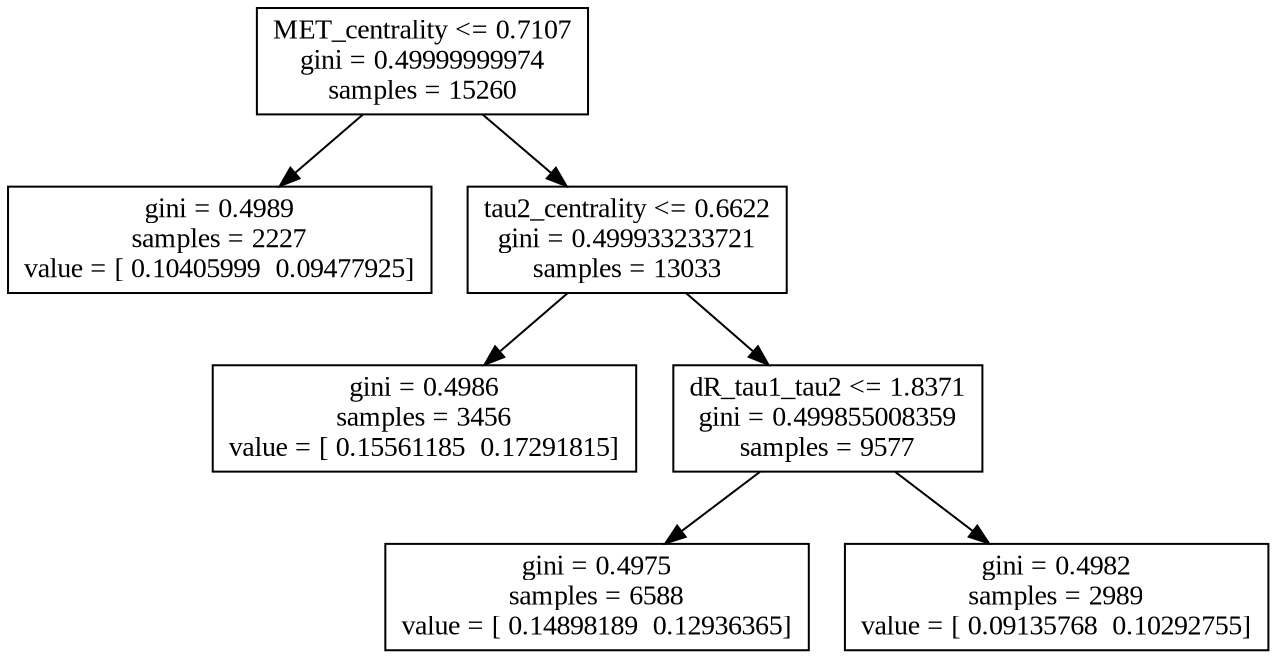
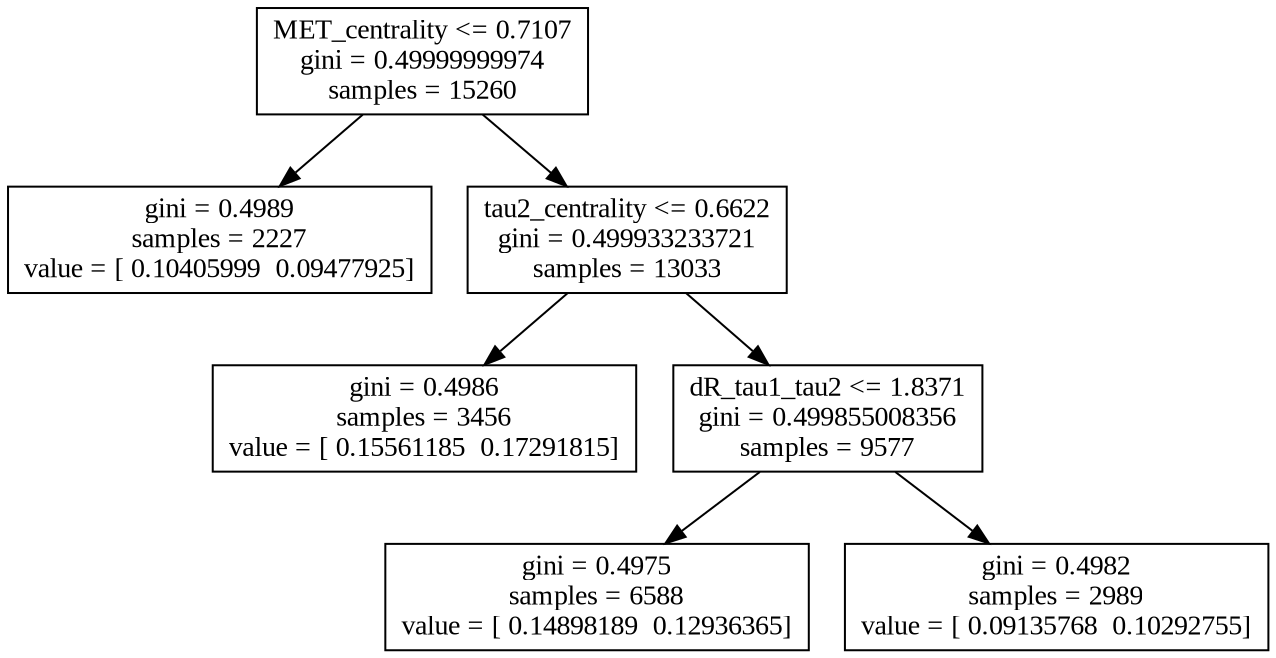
node "dR_tau1_tau2 <= 1.8371 gini = 0.499855008359 samples = 9577": label "dR_tau1_tau2 <= 1.8371 gini = 0.499855008359 samples = 9577" -> "dR_tau1_tau2 <= 1.8371 gini = 0.499855008356 samples = 9577"
